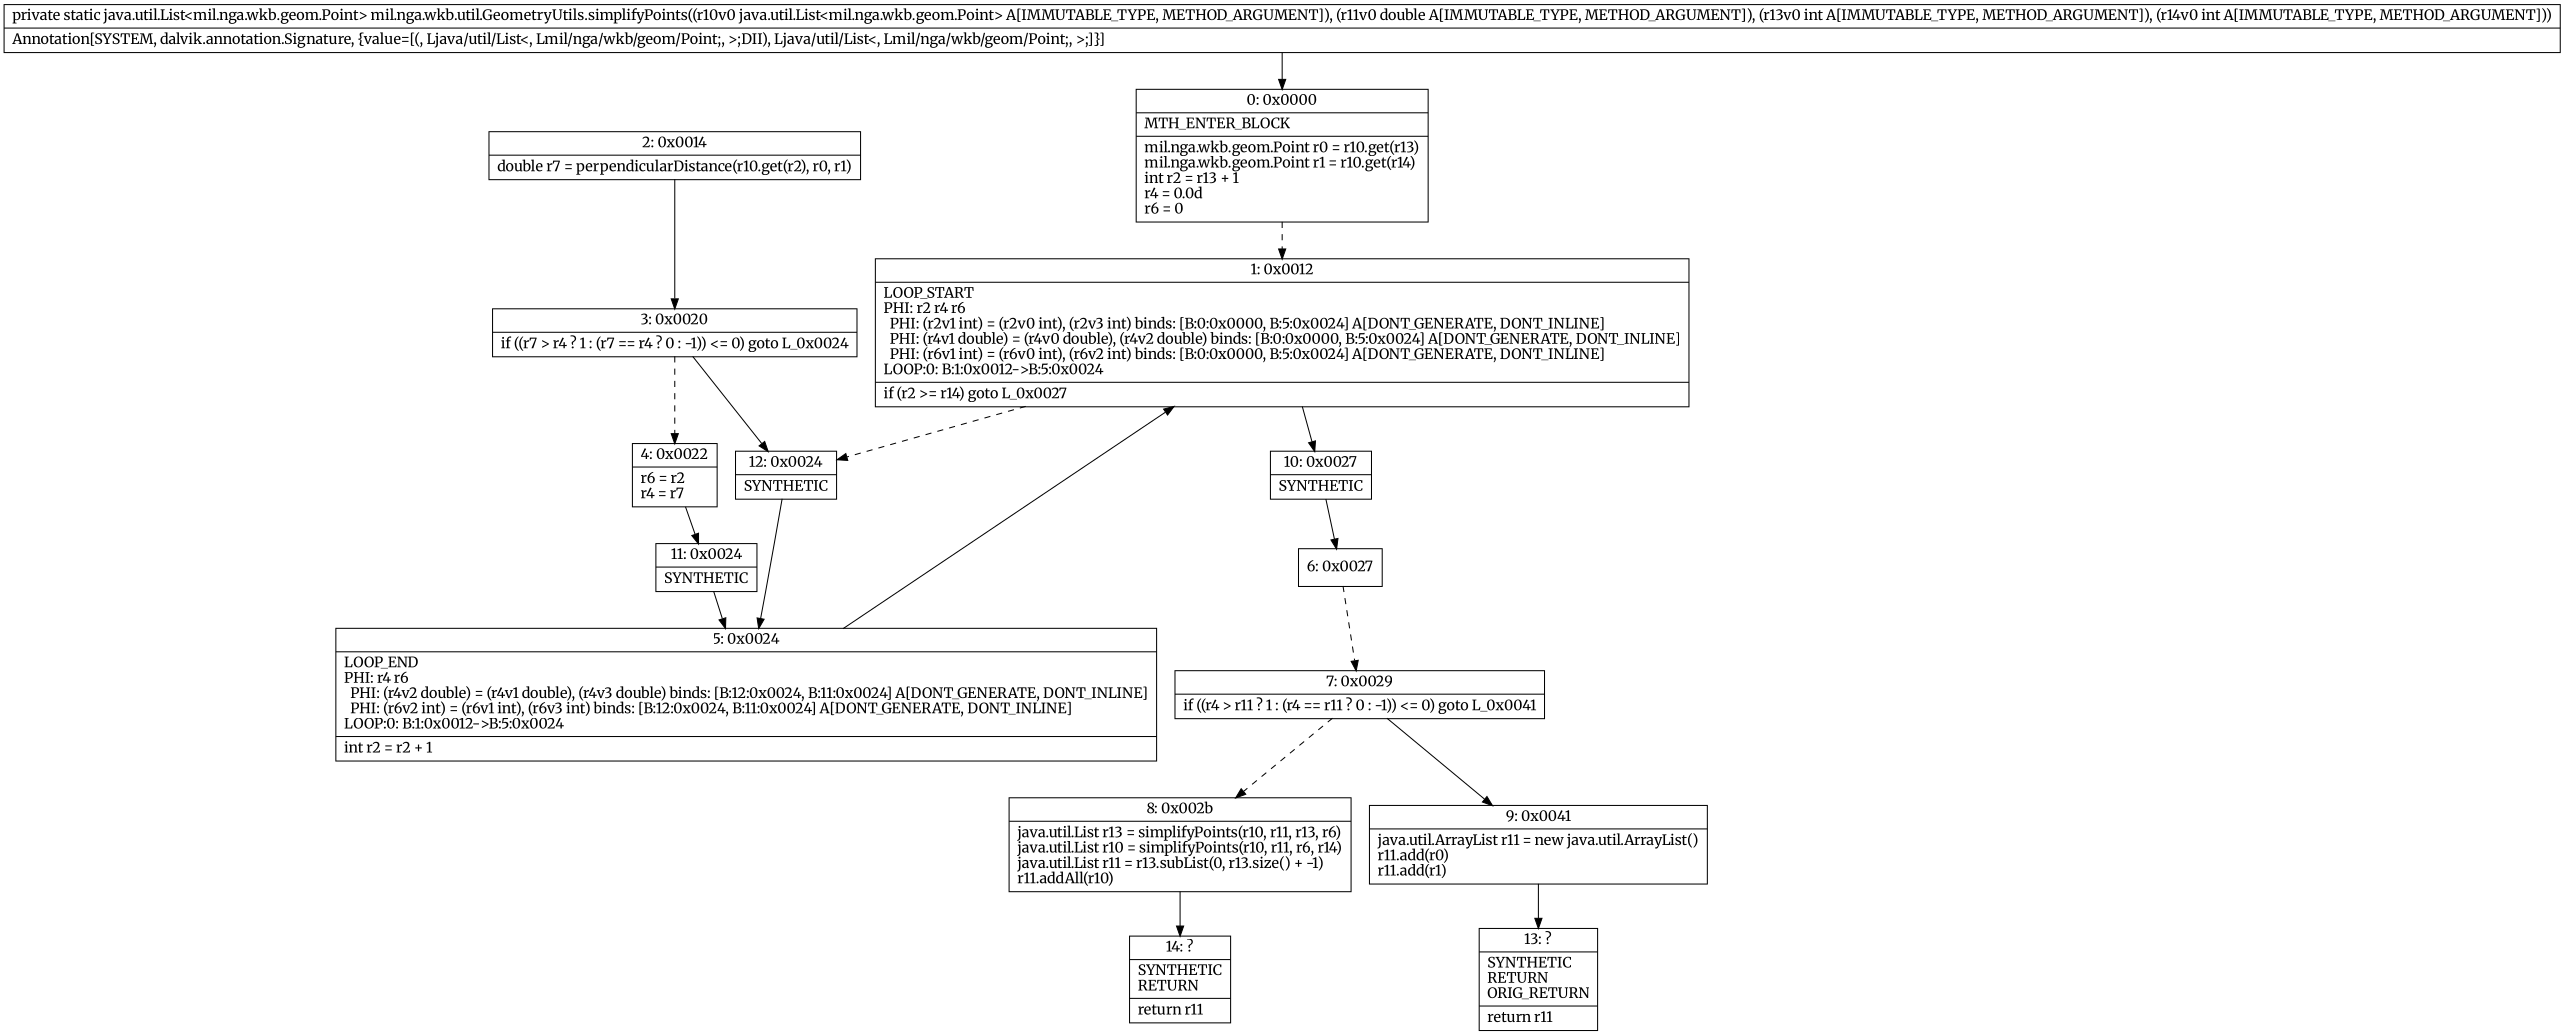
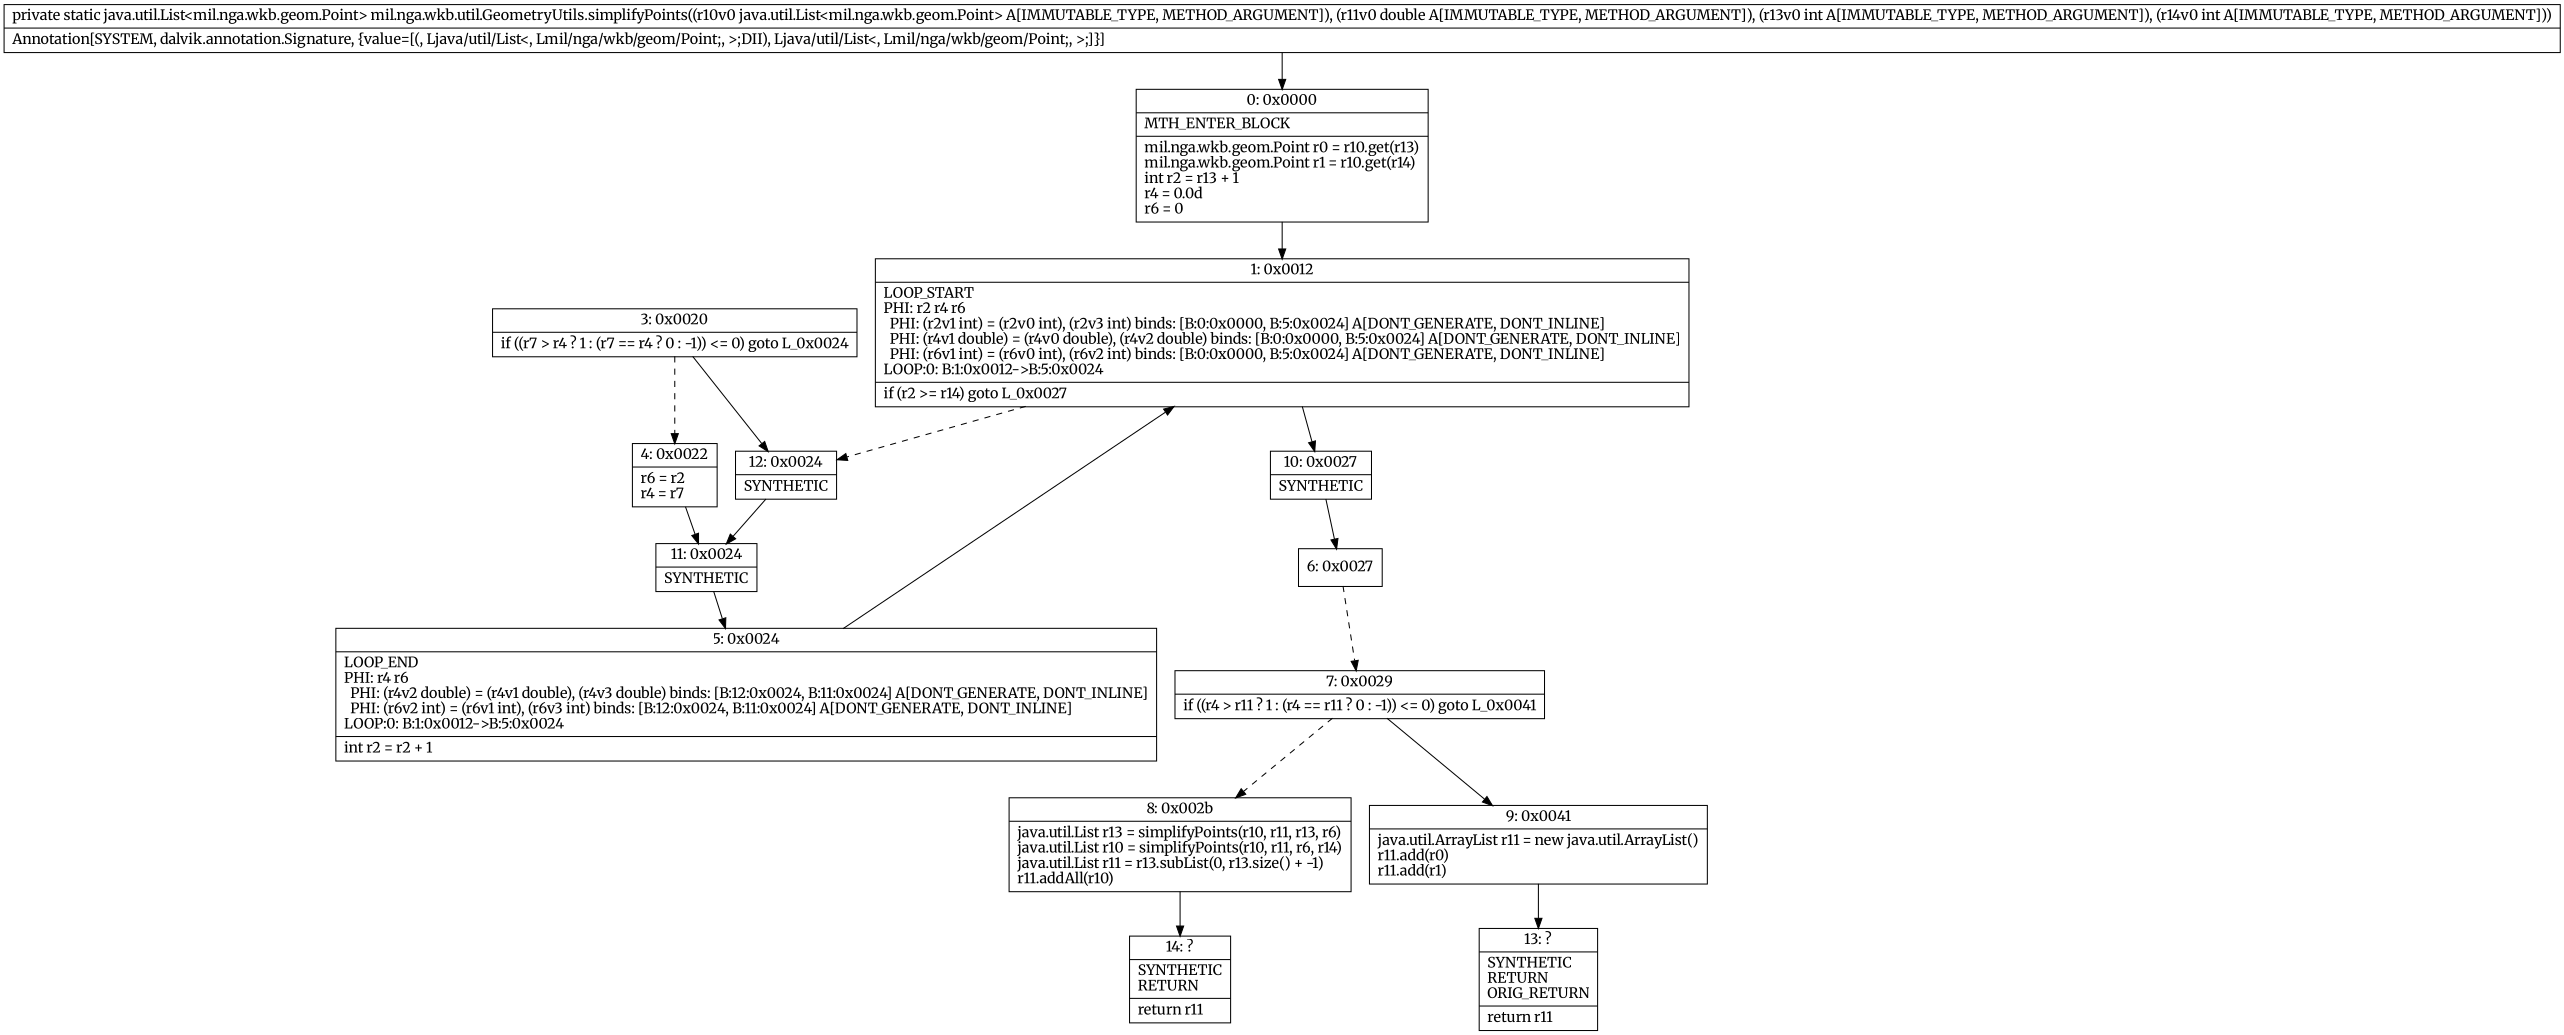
node "2: 0x0014": removed
edge "0: 0x0000" -> "1: 0x0012": style dashed -> solid
edge "12: 0x0024" -> "5: 0x0024": now "12: 0x0024" -> "11: 0x0024"
